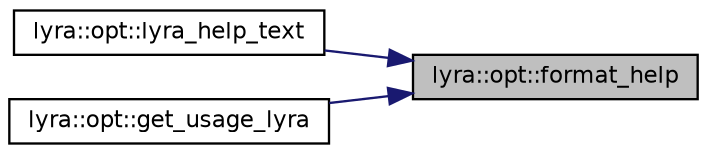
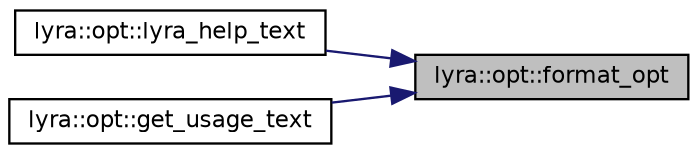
node "lyra::opt::format_help": label "lyra::opt::format_help" -> "lyra::opt::format_opt"
node "lyra::opt::get_usage_lyra": label "lyra::opt::get_usage_lyra" -> "lyra::opt::get_usage_text"
